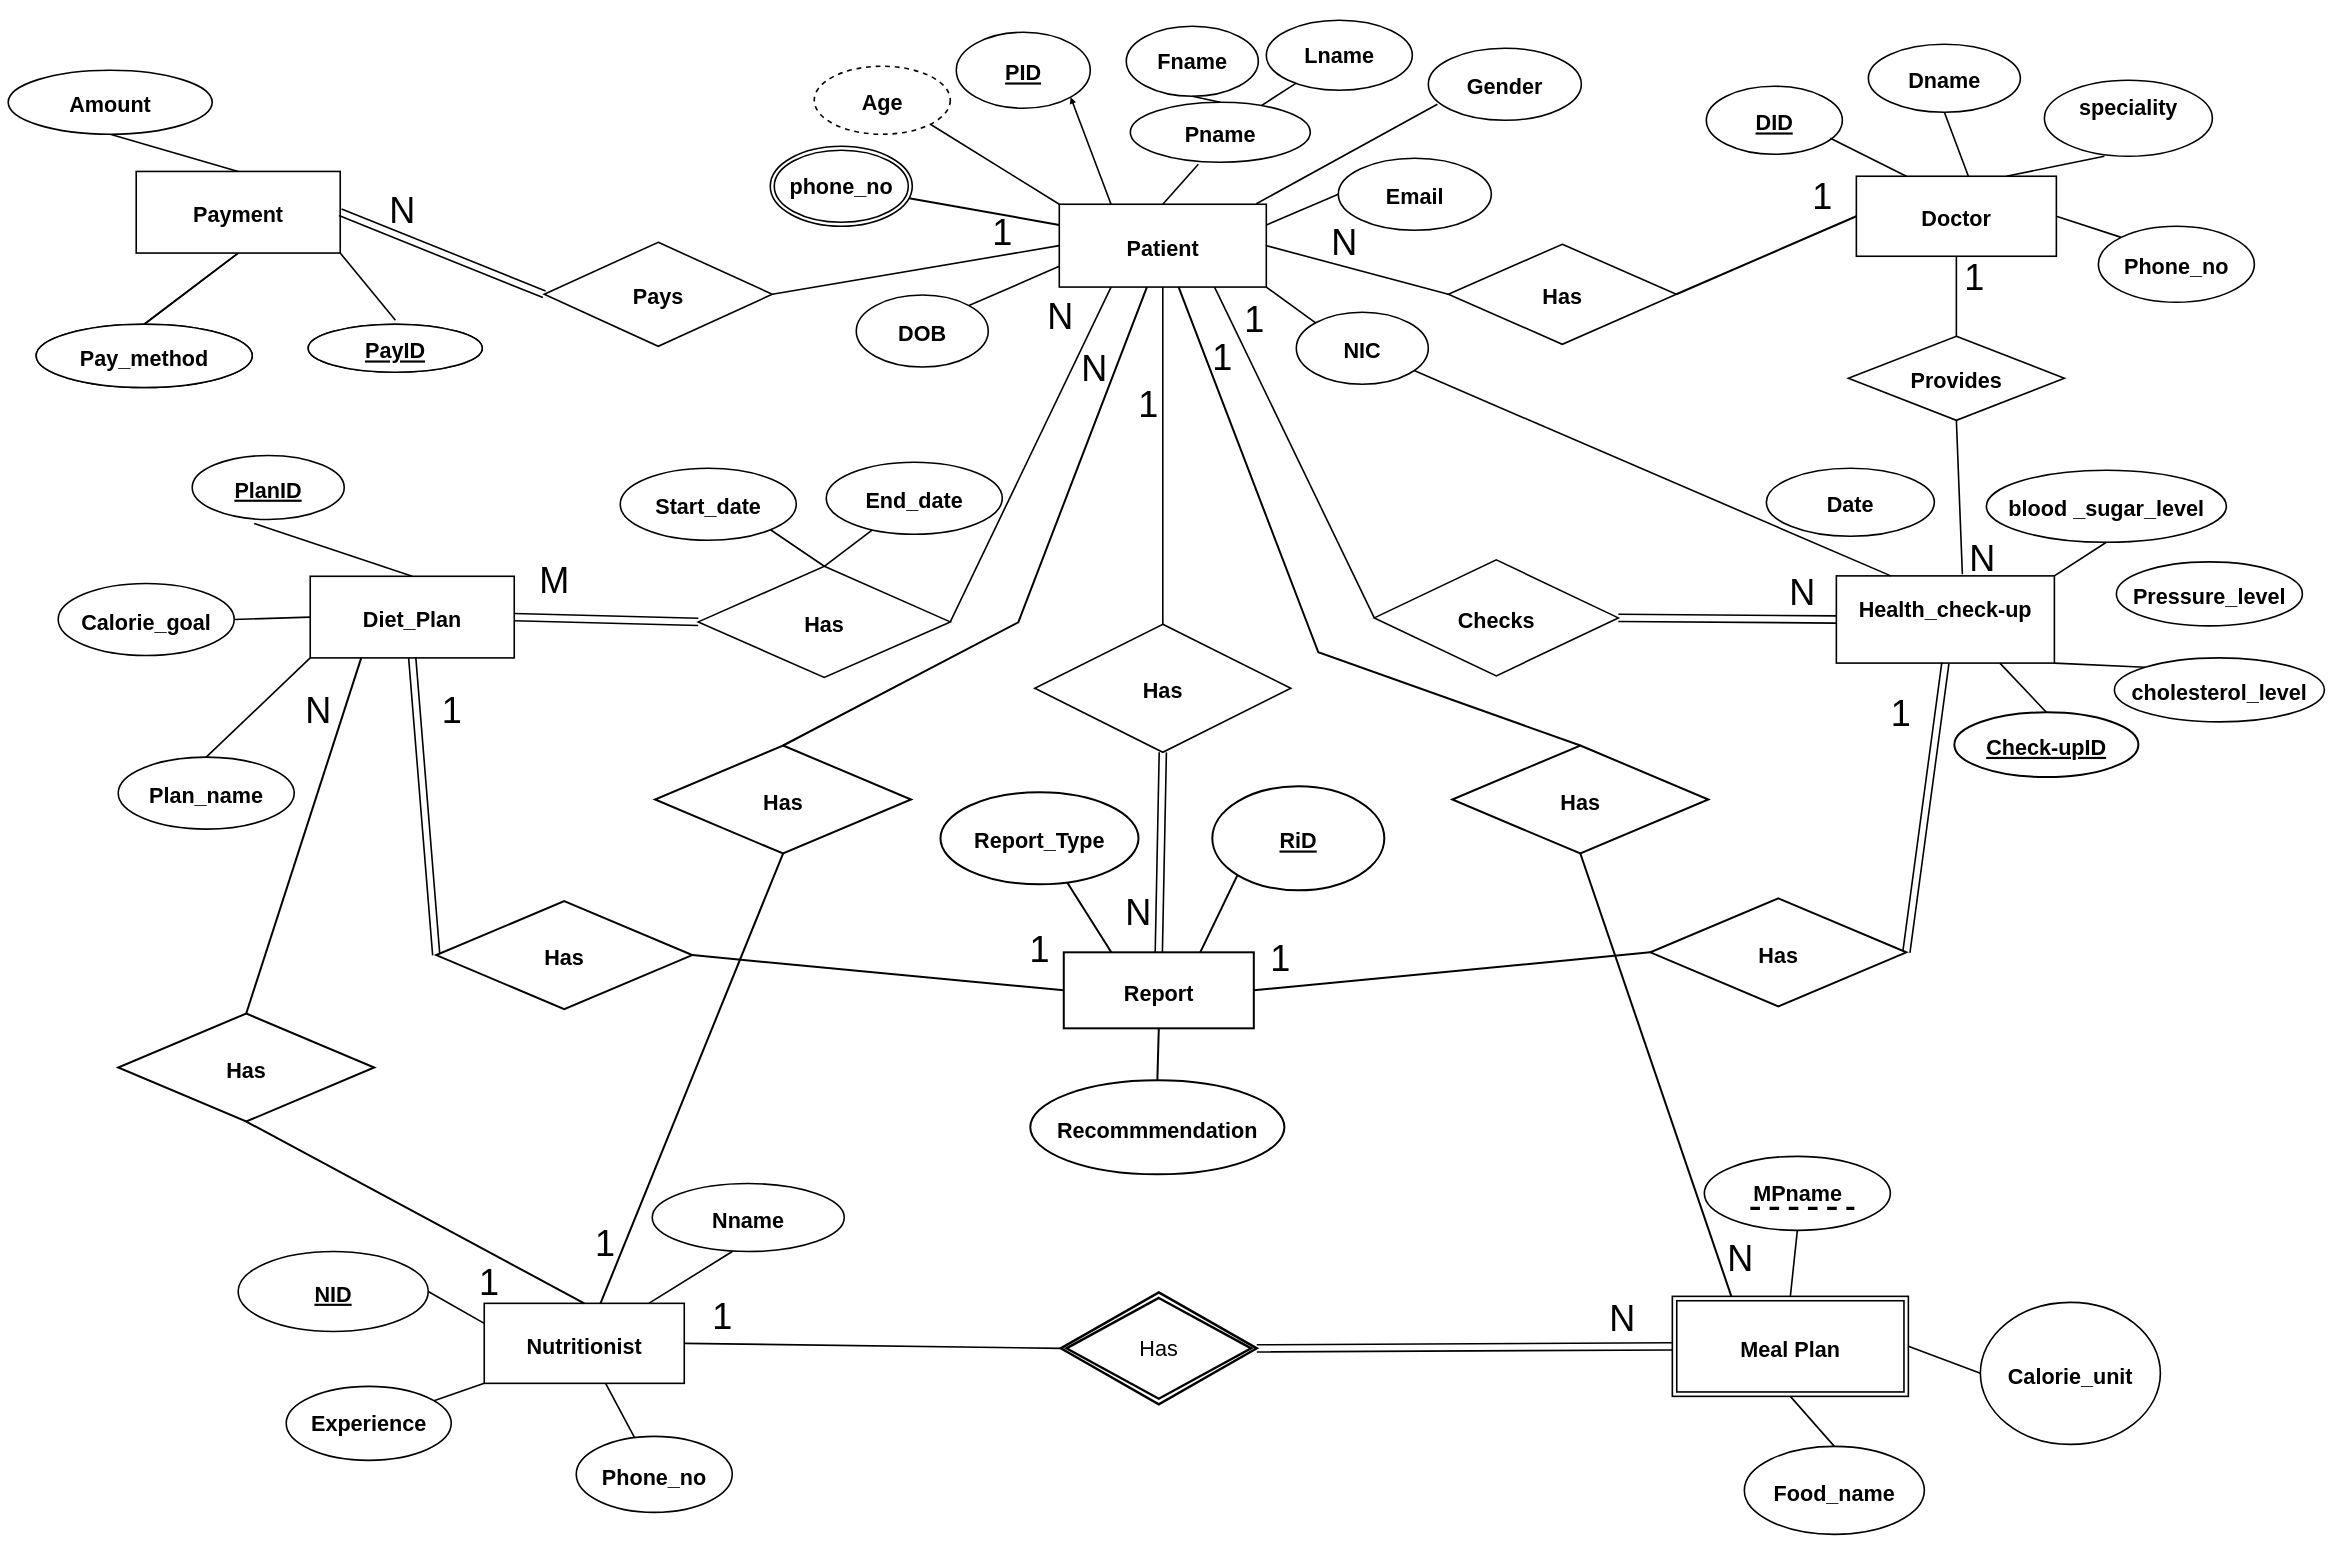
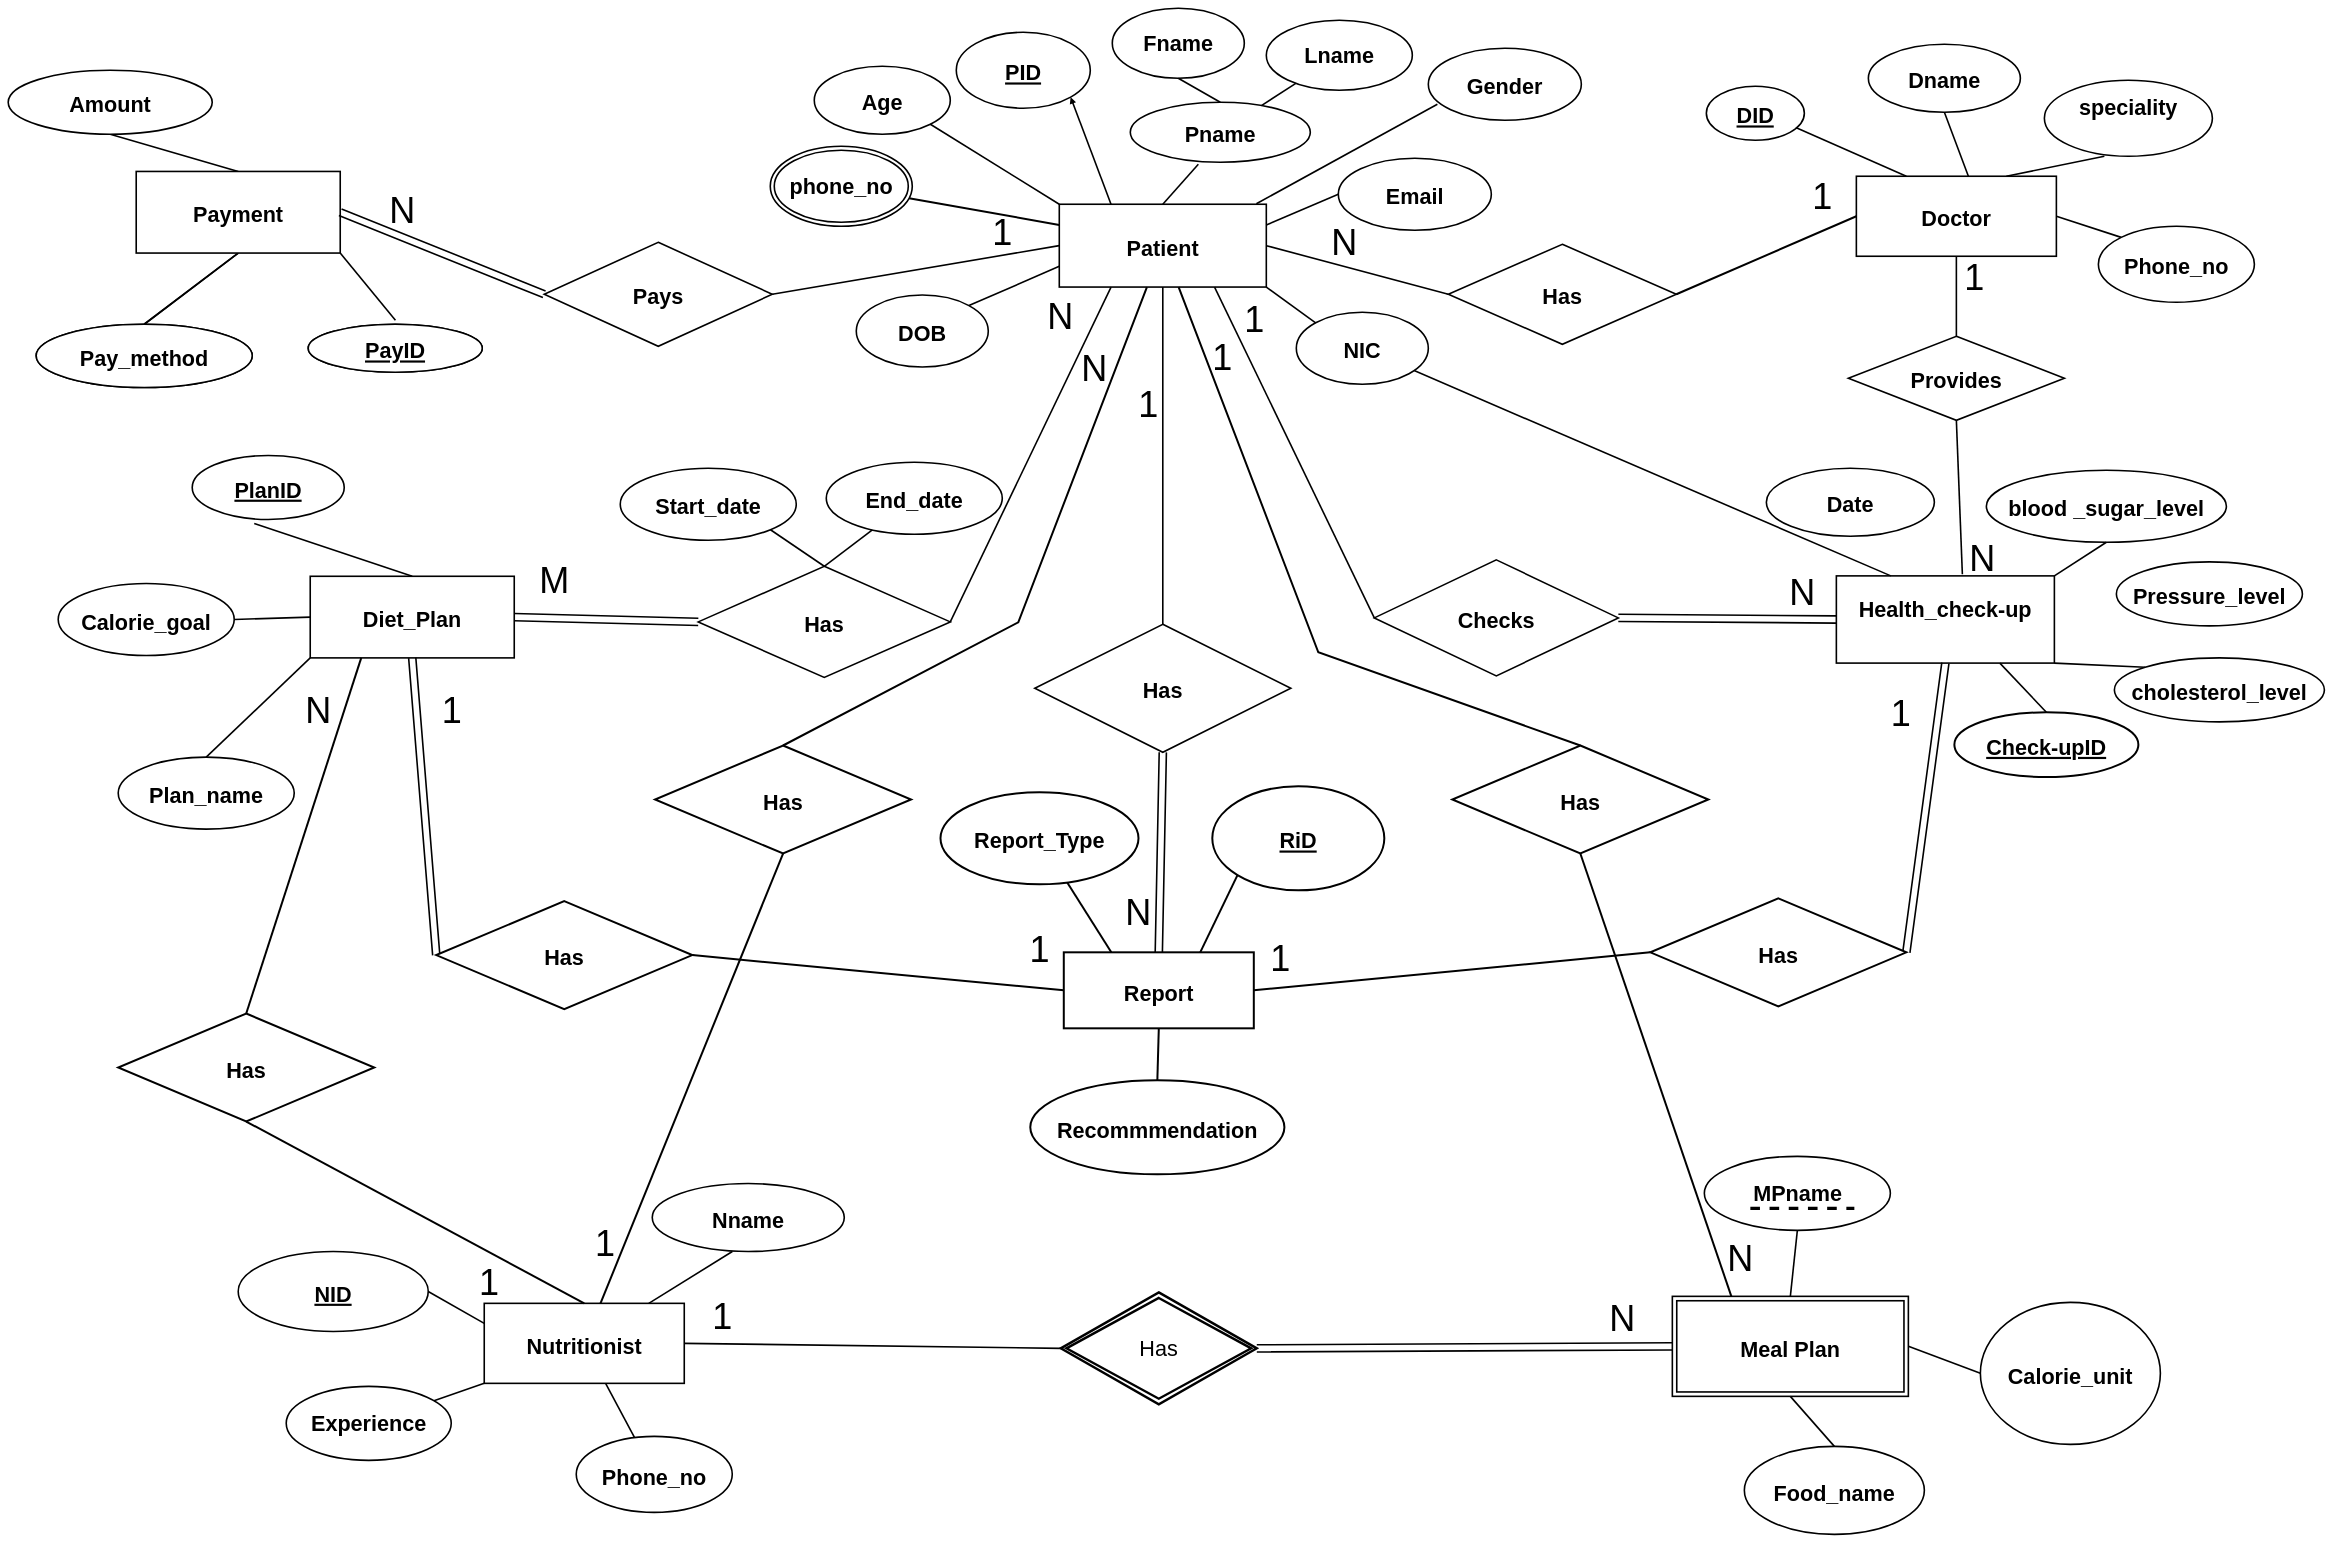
node "Fname": moved (1192, 61) -> (1178, 43)
node "Age": style dashed -> solid
node "DID": size 136x68 -> 98x54
